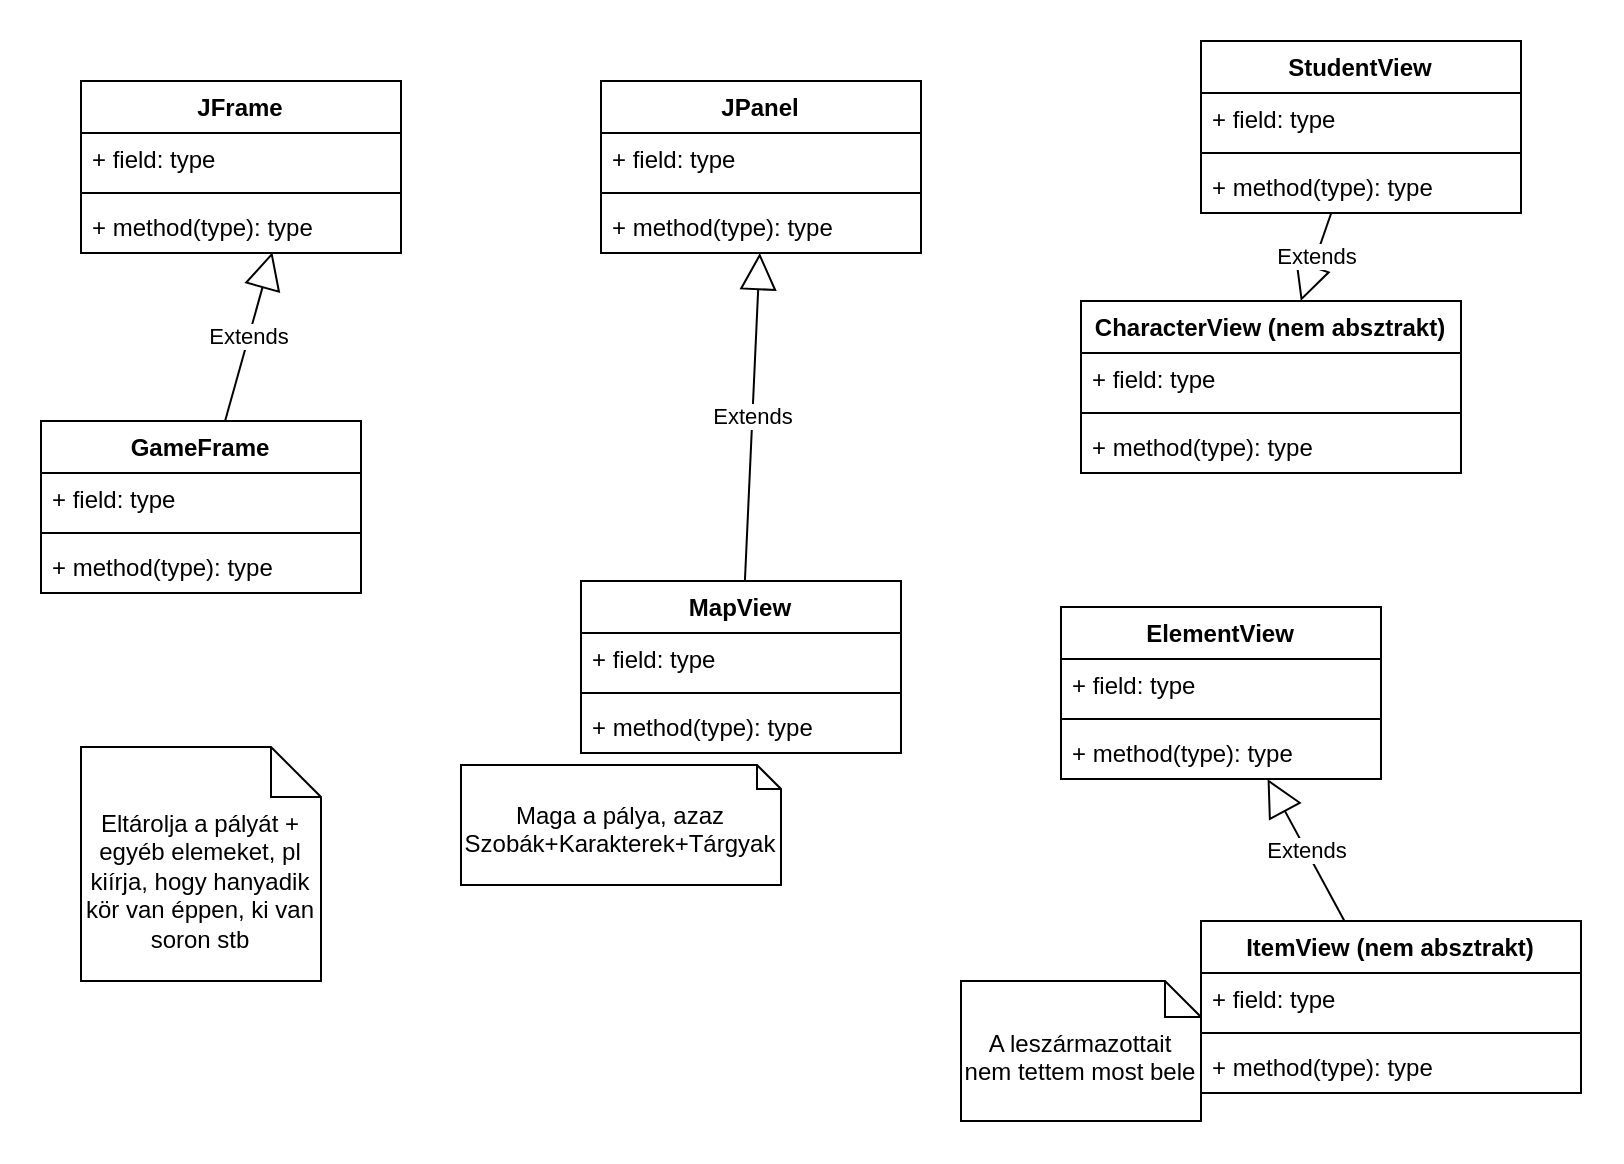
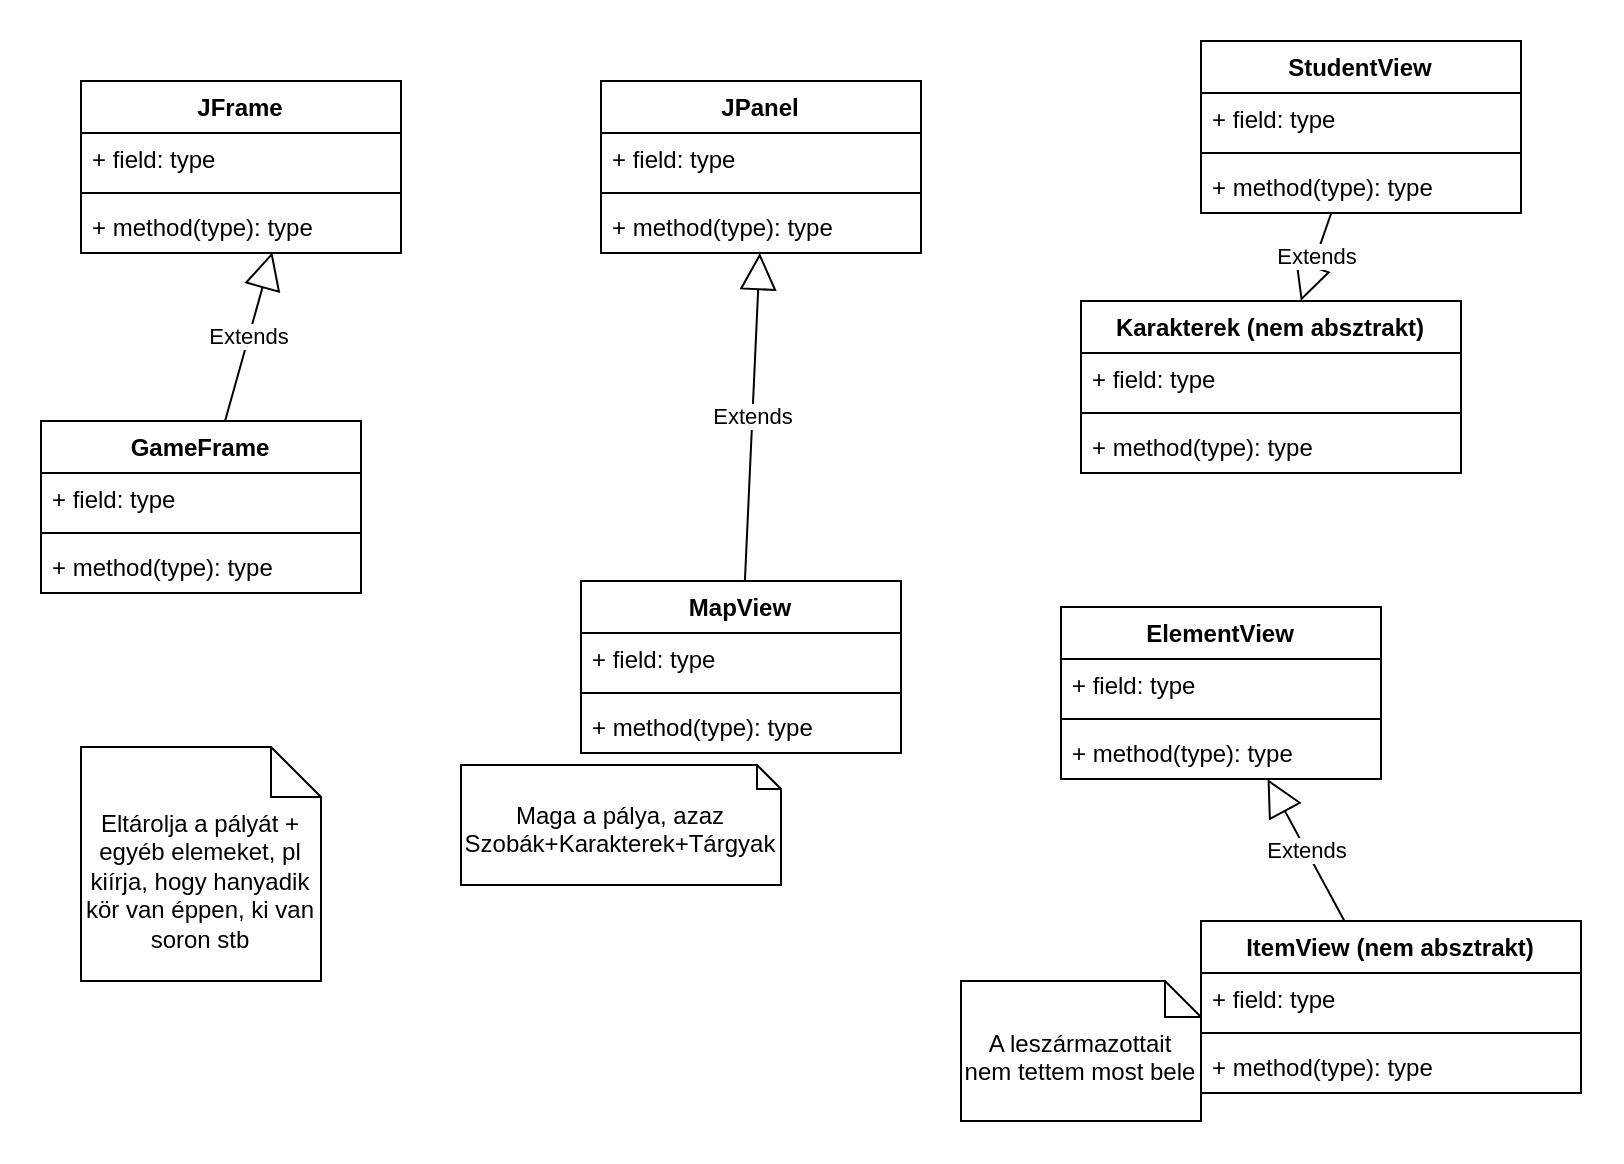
node "CharacterView (nem absztrakt)": label "CharacterView (nem absztrakt)" -> "Karakterek (nem absztrakt)"
